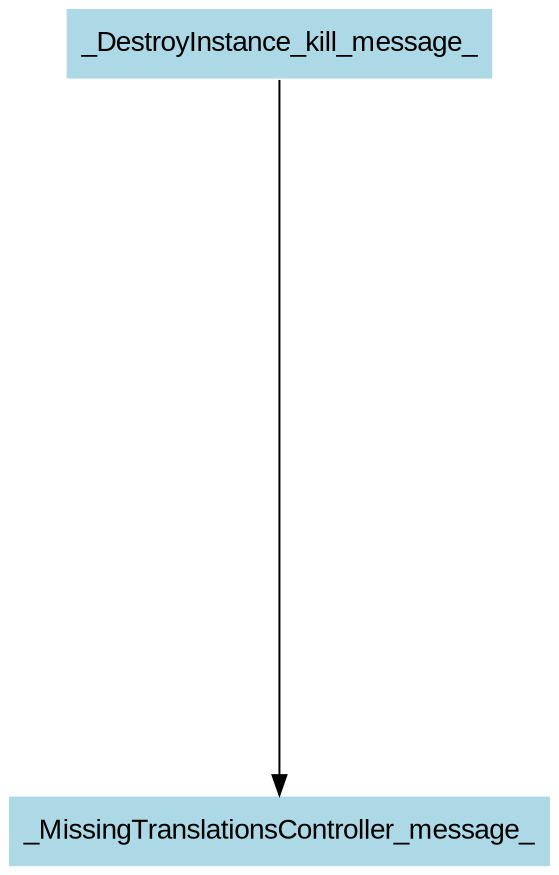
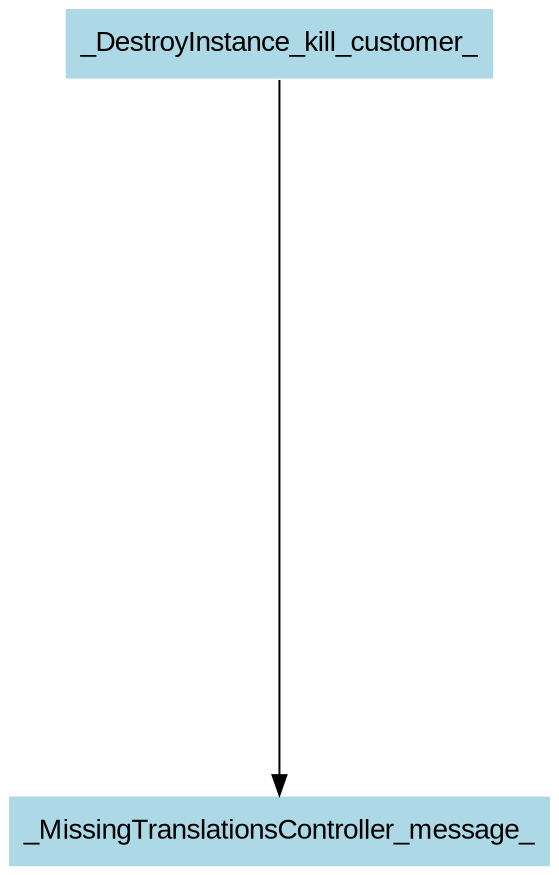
node "_DestroyInstance_kill_message_": label "_DestroyInstance_kill_message_" -> "_DestroyInstance_kill_customer_"
